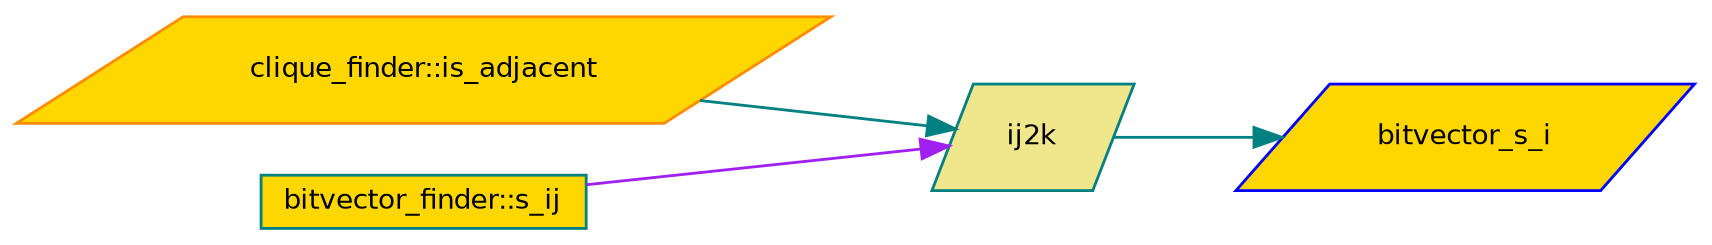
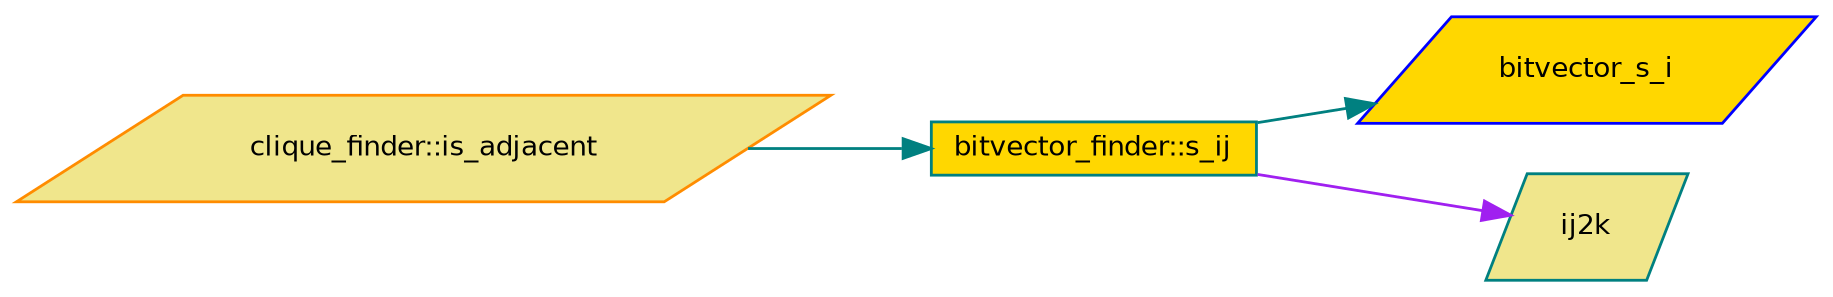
node "clique_finder::is_adjacent": fillcolor gold -> khaki
edge "clique_finder::is_adjacent" -> "ij2k": now "clique_finder::is_adjacent" -> "bitvector_finder::s_ij"
edge "ij2k" -> "bitvector_s_i": now "bitvector_finder::s_ij" -> "bitvector_s_i"
